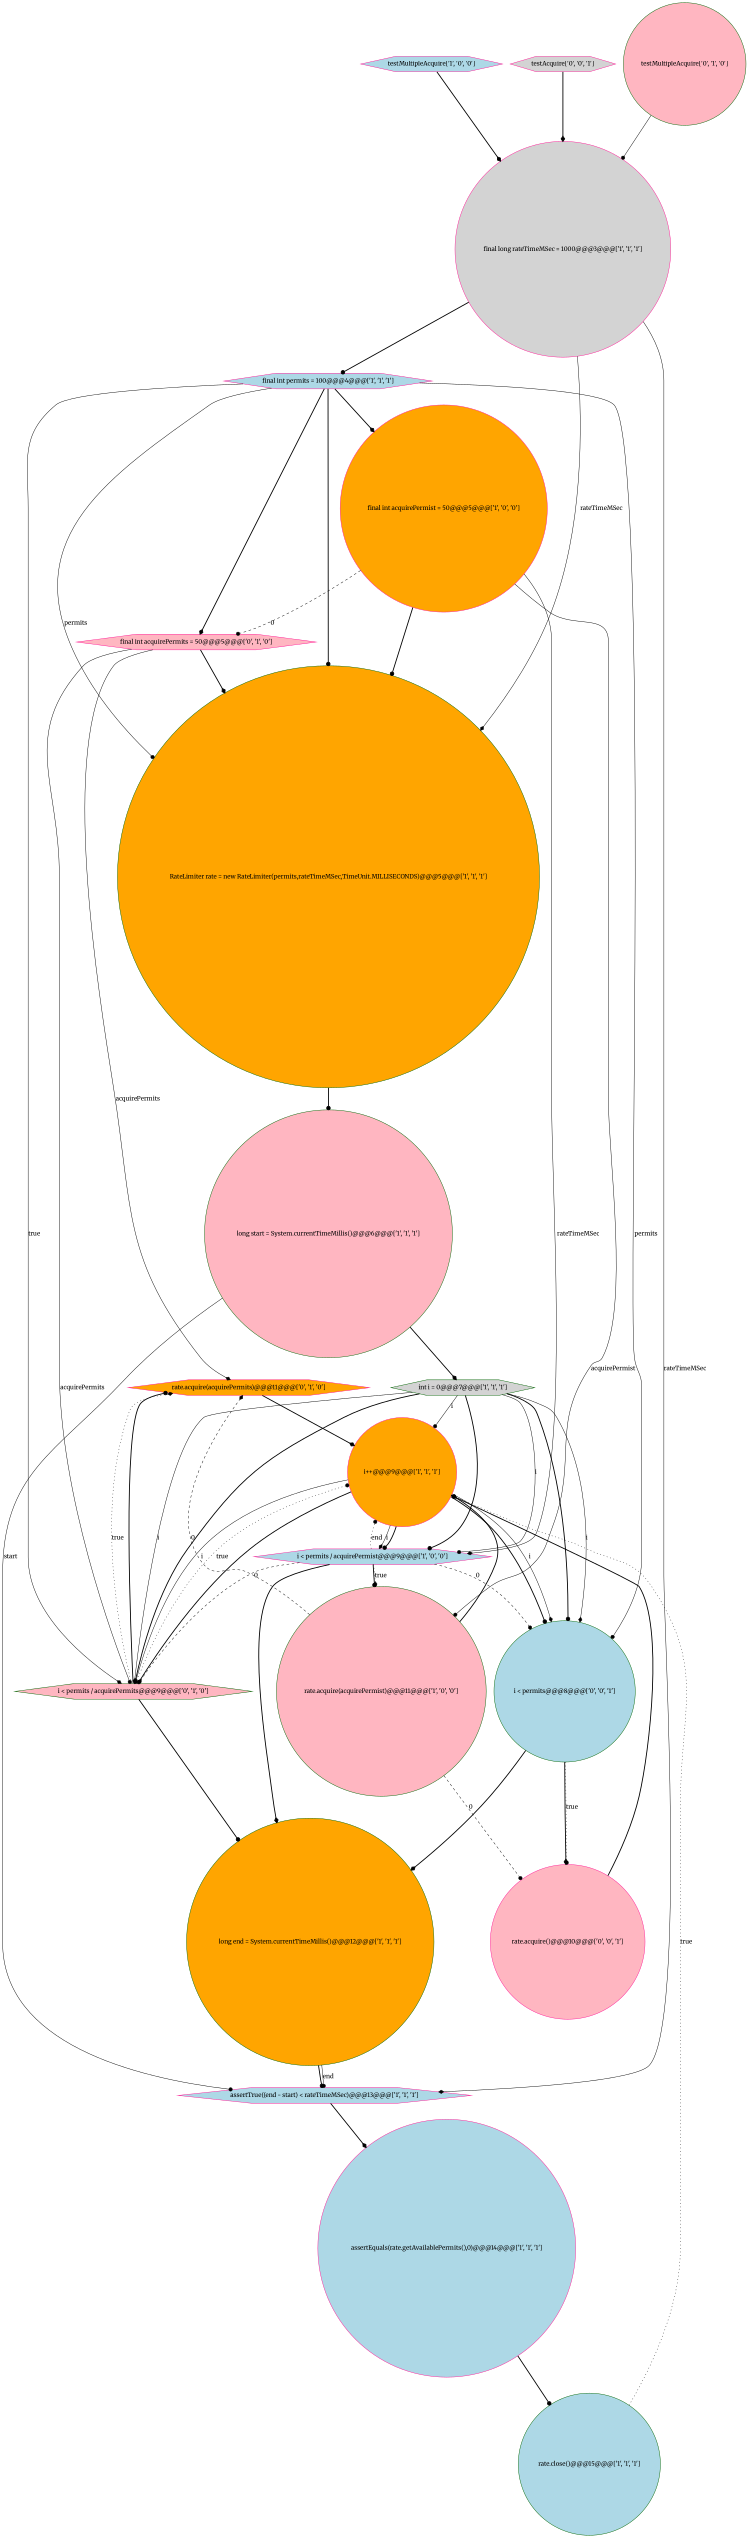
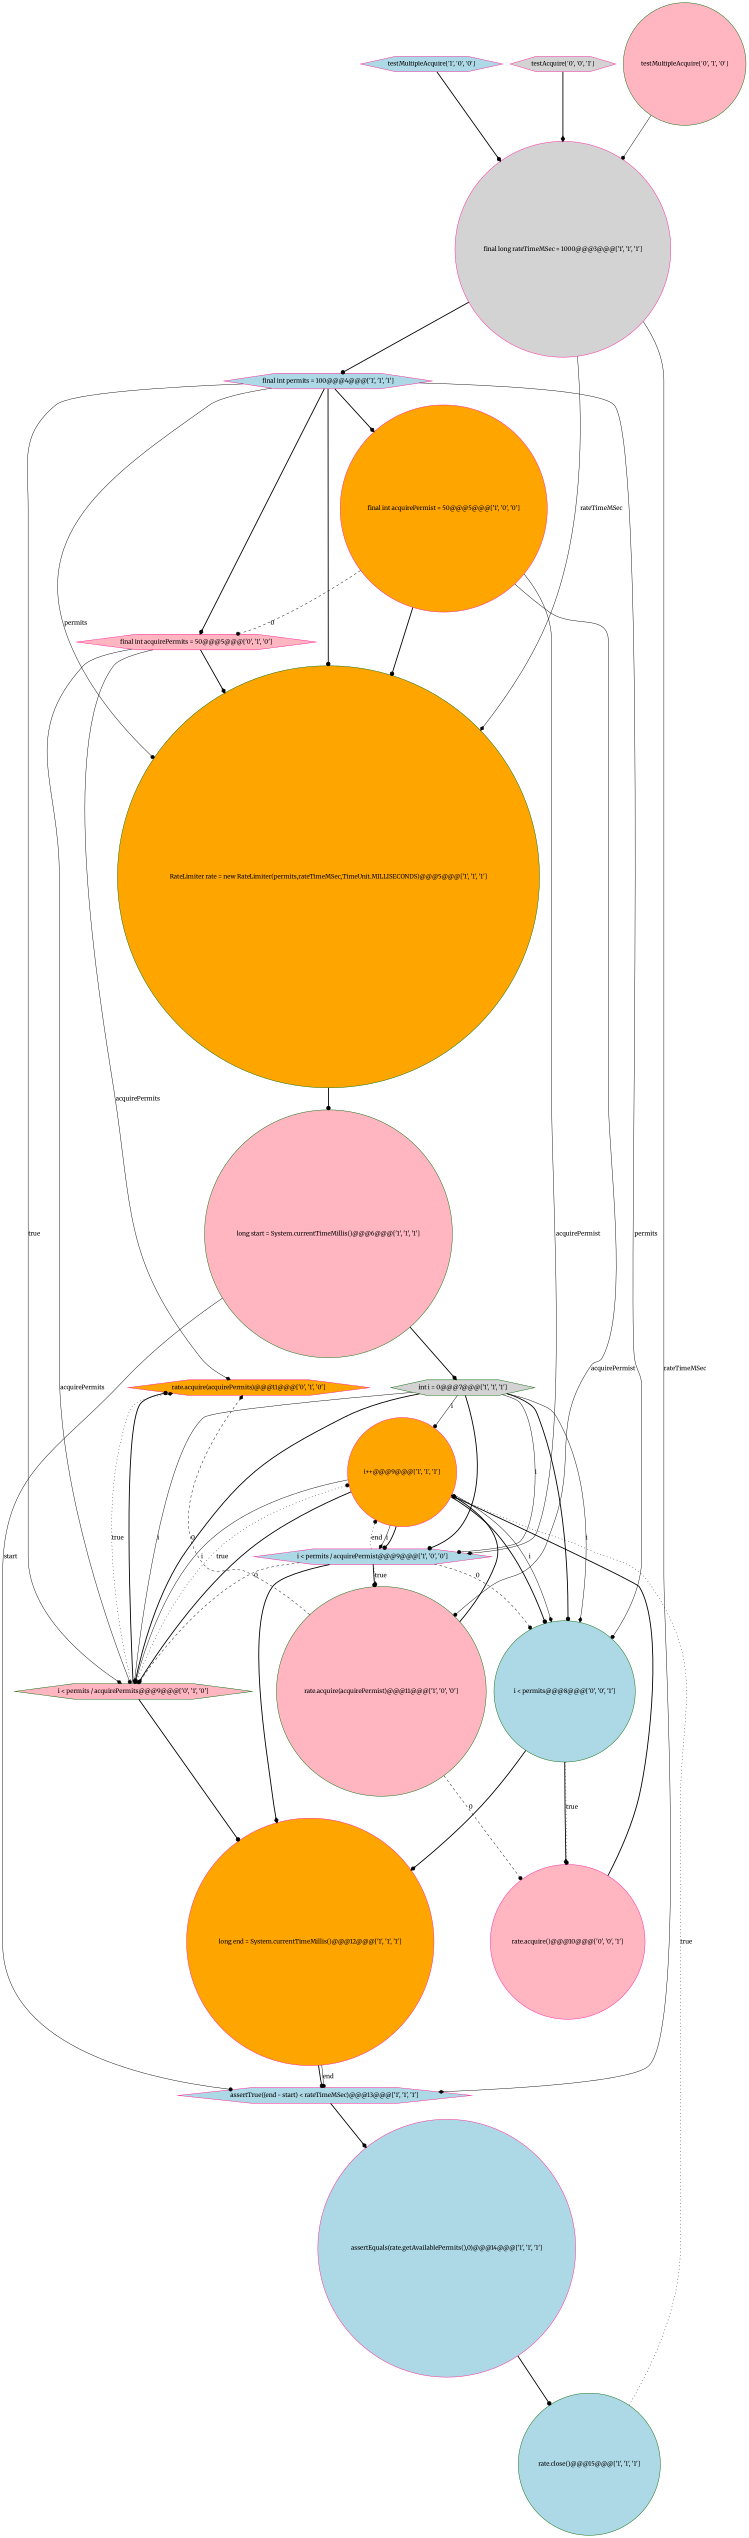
edge "final int acquirePermist = 50@@@5@@@['1', '0', '0']" -> "i < permits / acquirePermist@@@9@@@['1', '0', '0']": label "rateTimeMSec" -> "acquirePermist"
edge "rate.acquire(acquirePermits)@@@11@@@['0', '1', '0']" -> "i++@@@9@@@['1', '1', '1']": removed
node "long end = System.currentTimeMillis()@@@12@@@['1', '1', '1']": color darkgreen -> deeppink
